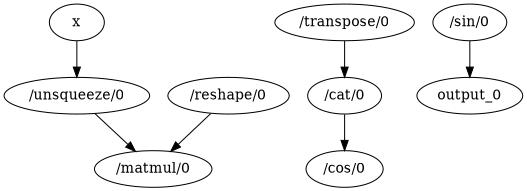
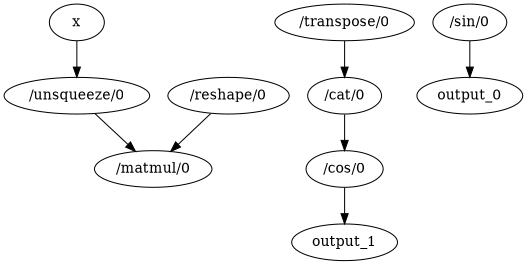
node "output_1": added
